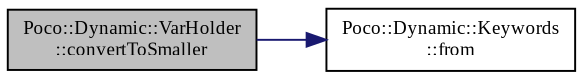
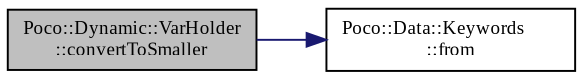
node "Poco::Dynamic::Keywords ::from": label "Poco::Dynamic::Keywords ::from" -> "Poco::Data::Keywords ::from"
